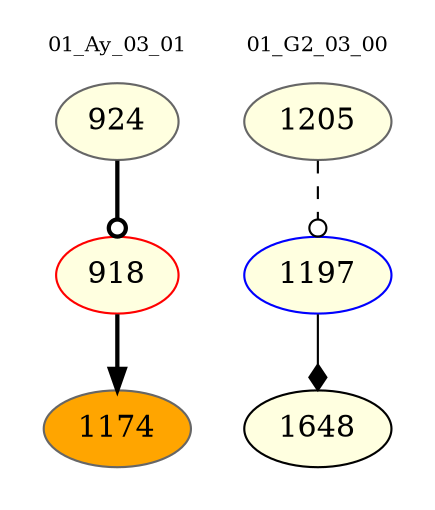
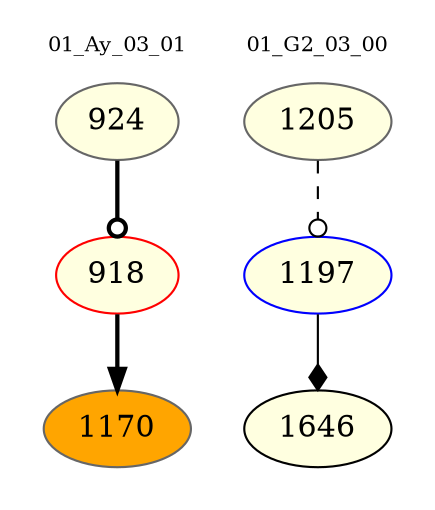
node "1174": label "1174" -> "1170"
node "1648": label "1648" -> "1646"
